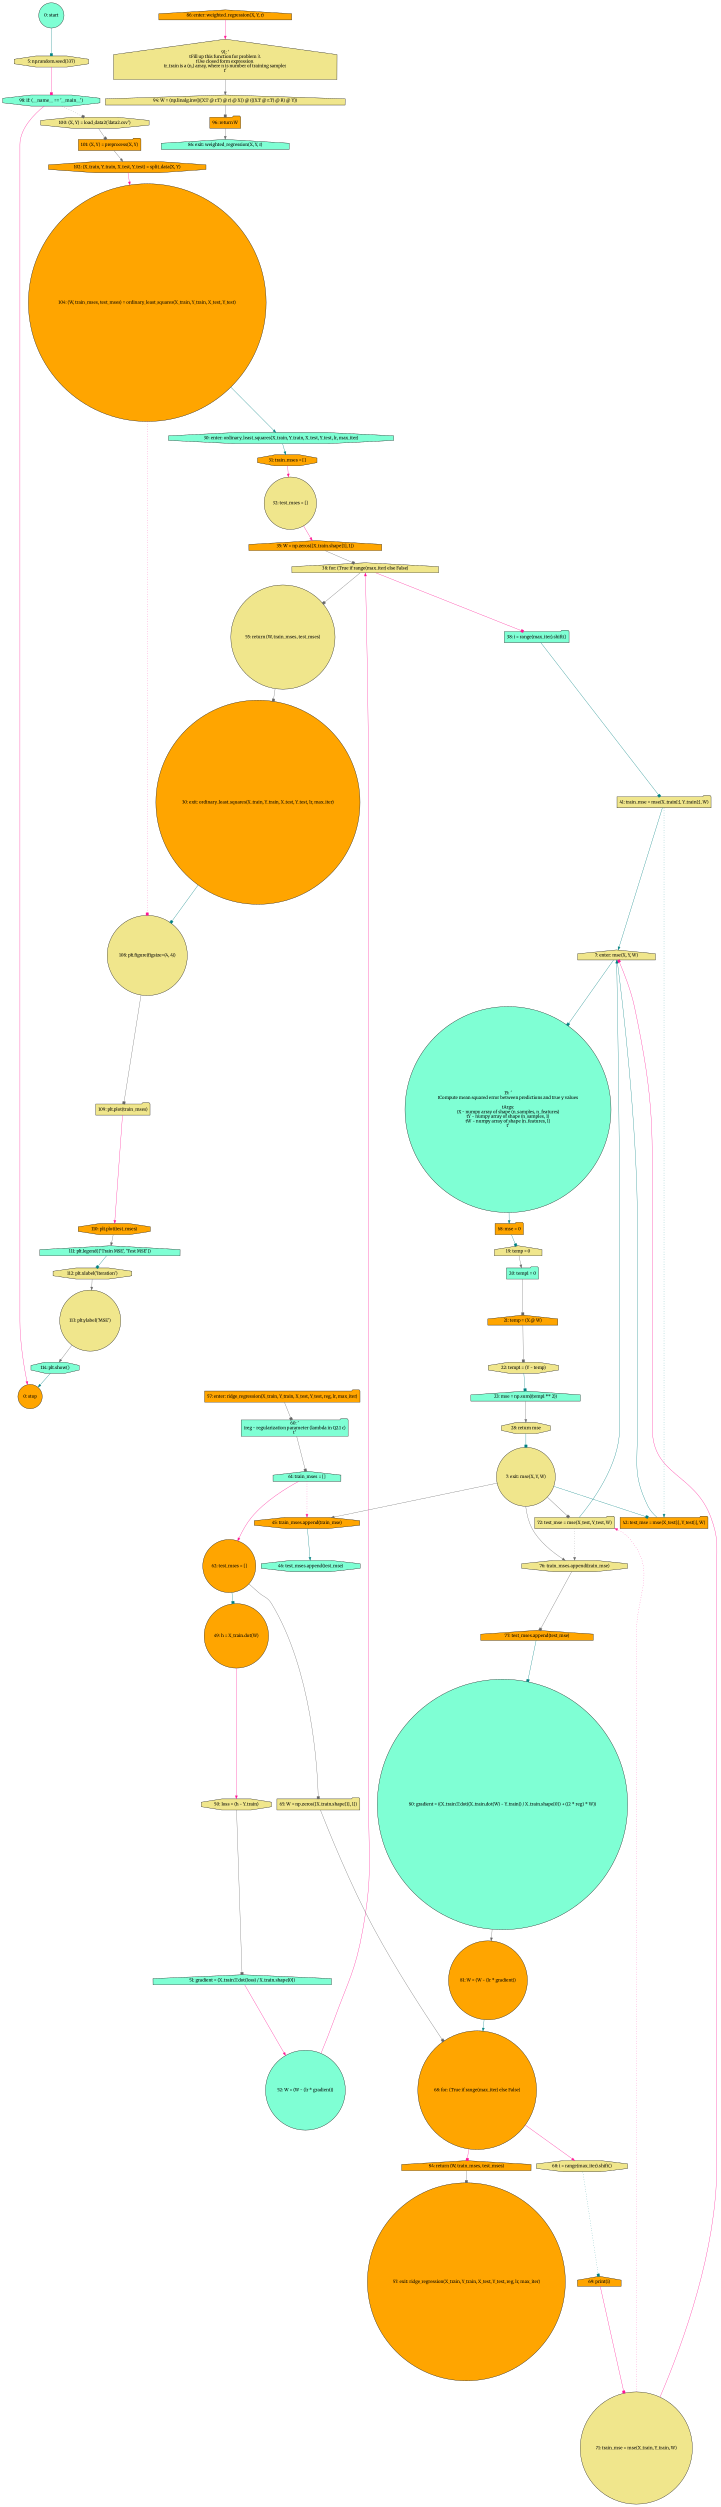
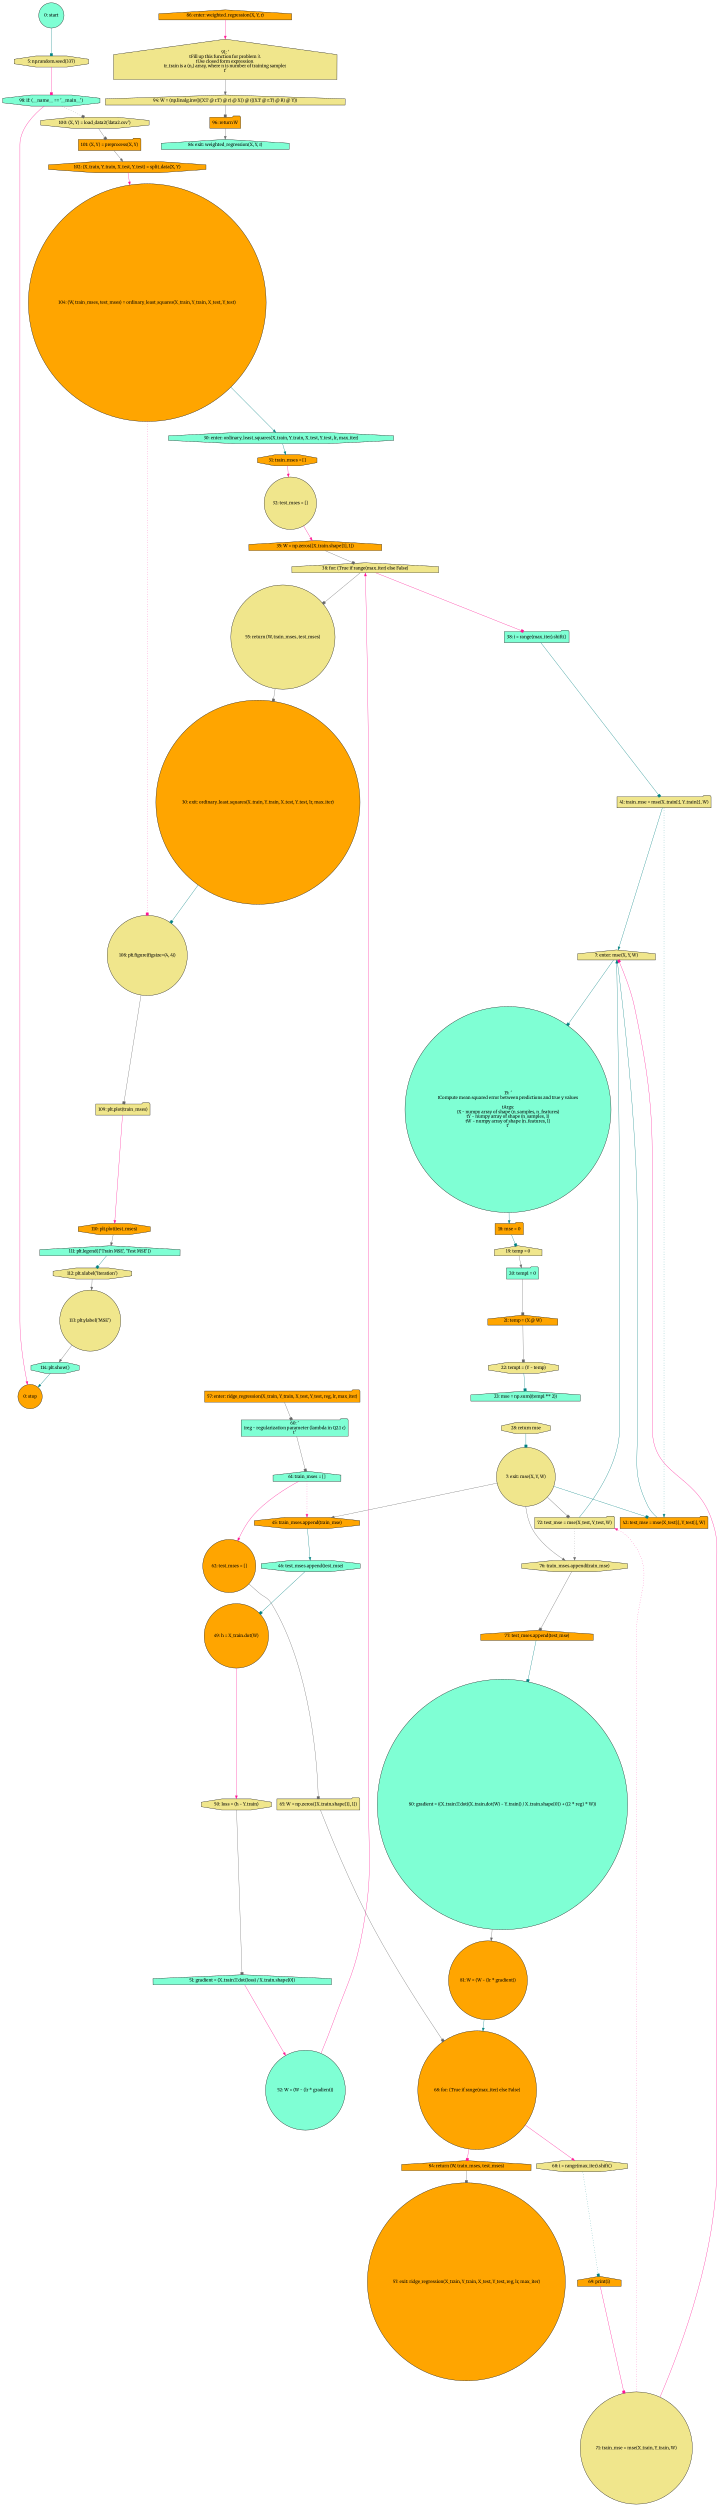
node "68: mse = 0": label "68: mse = 0" -> "18: mse = 0"
edge "23: mse = np.sum((temp1 ** 2))" -> "28: return mse": removed
edge "62: test_mses = []" -> "49: h = X_train.dot(W)": now "46: test_mses.append(test_mse)" -> "49: h = X_train.dot(W)"
